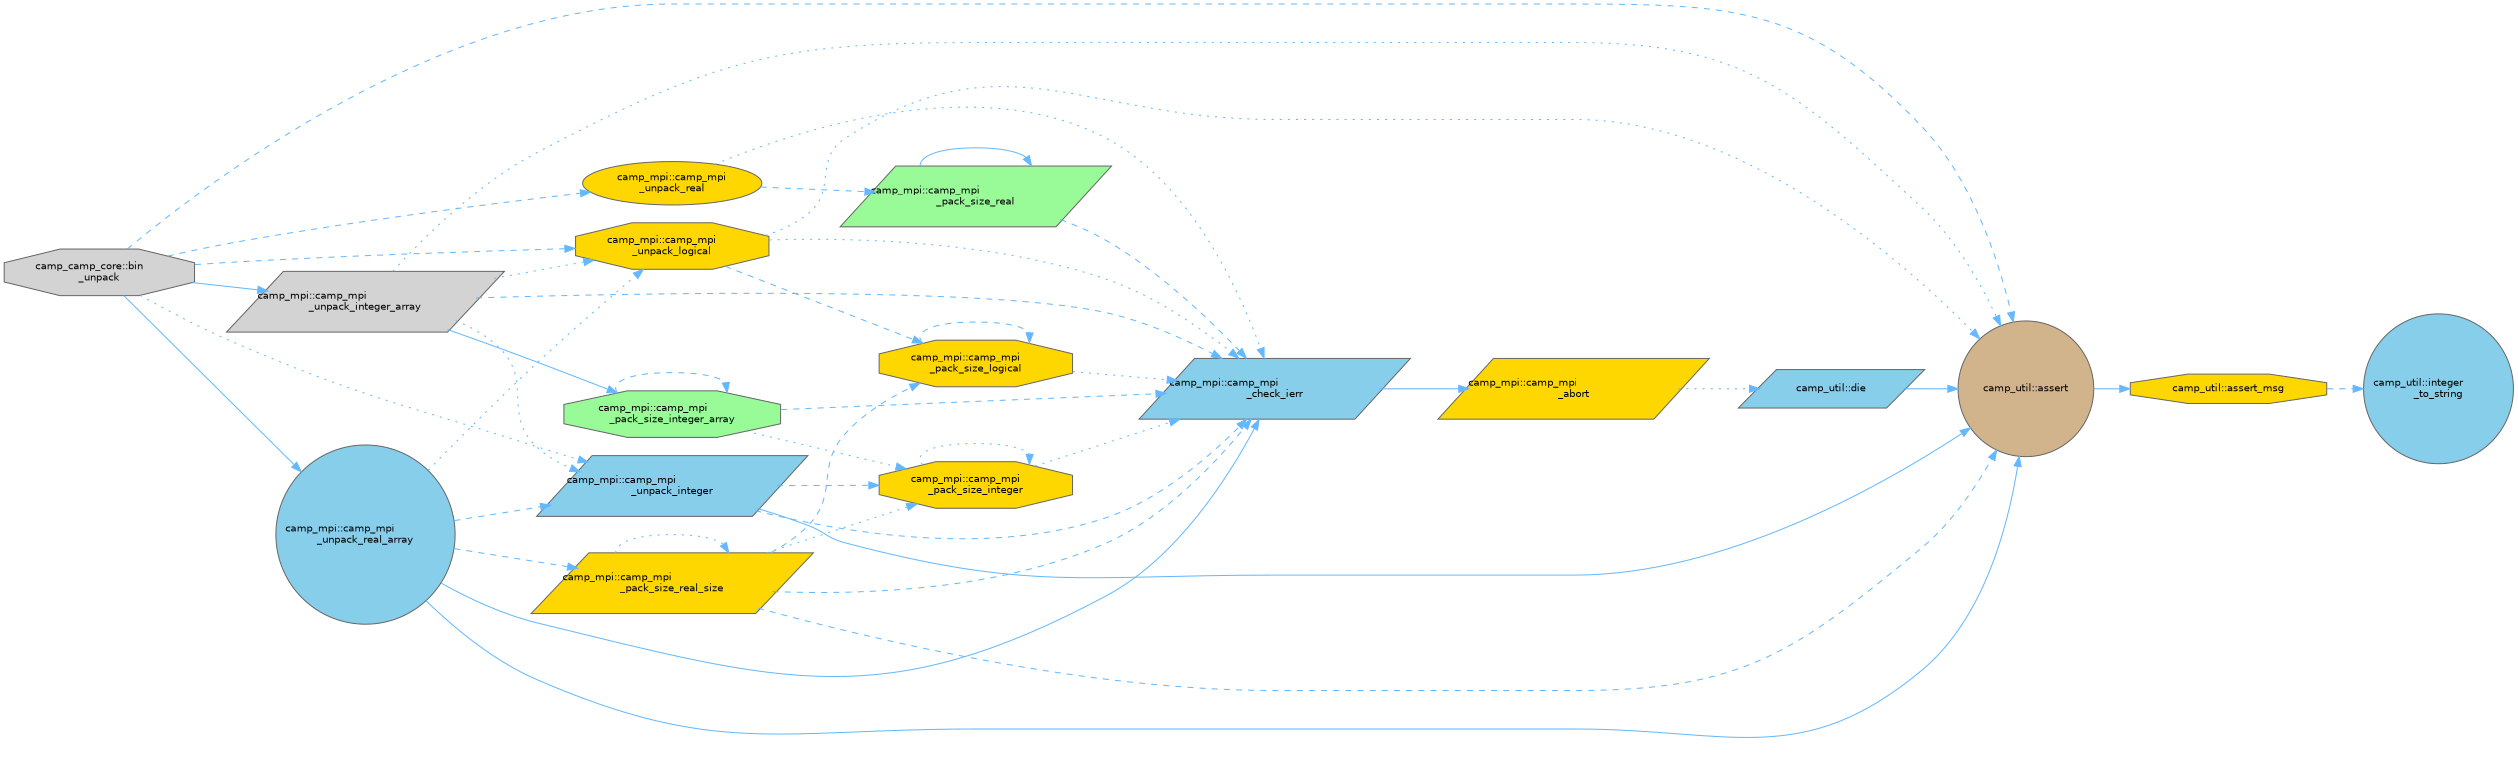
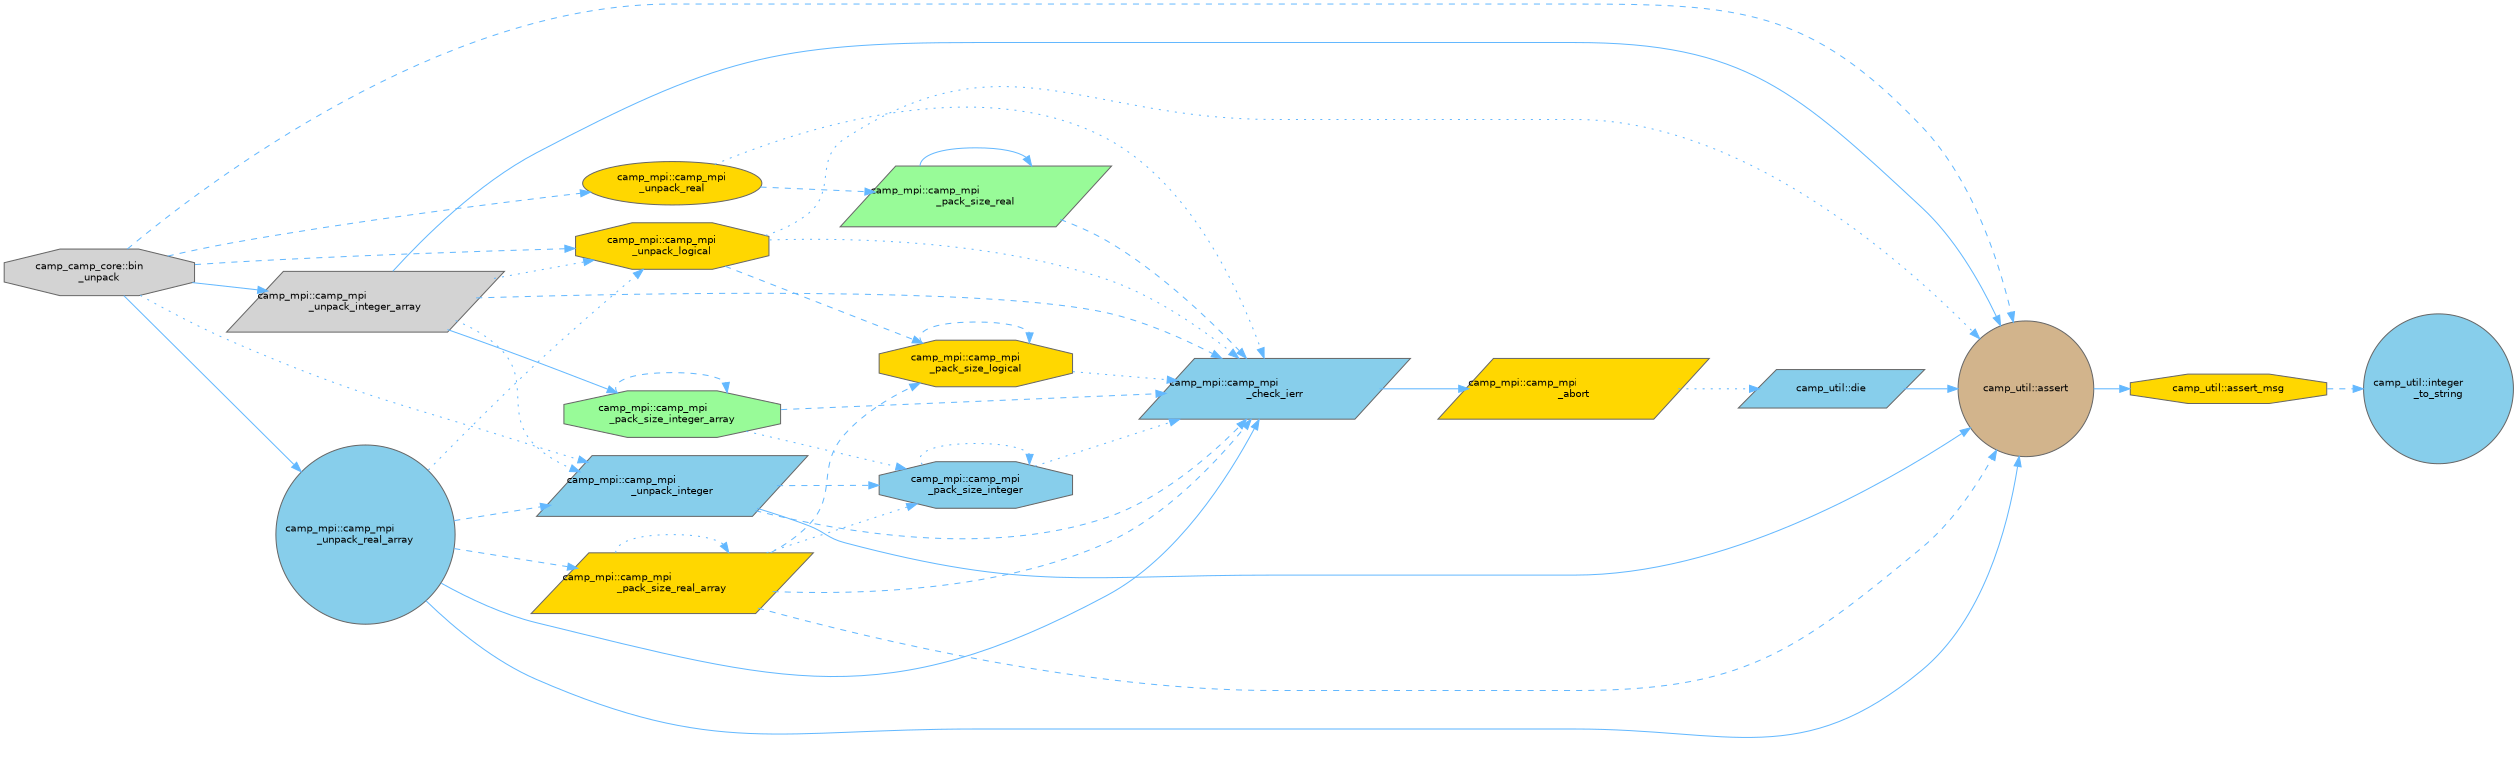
edge "camp_mpi::camp_mpi _unpack_integer_array" -> "camp_util::assert": style dotted -> solid
node "camp_mpi::camp_mpi _pack_size_integer": fillcolor gold -> skyblue
node "camp_mpi::camp_mpi _pack_size_real_size": label "camp_mpi::camp_mpi _pack_size_real_size" -> "camp_mpi::camp_mpi _pack_size_real_array"
